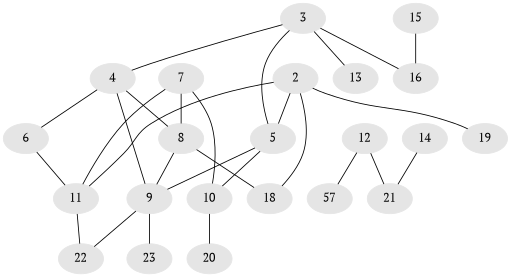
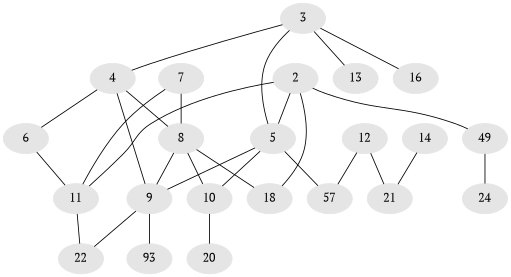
node "15": removed
edge "7" -- "10": now "8" -- "10"
node "19": label "19" -> "49"
edge "5" -- "57": added
node "24": added
node "23": label "23" -> "93"
